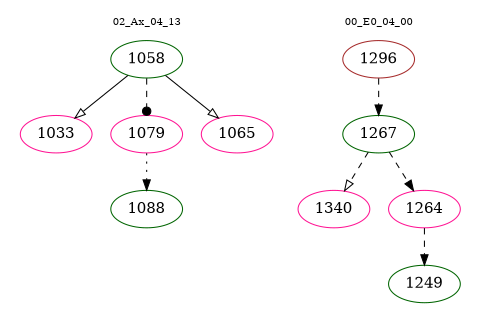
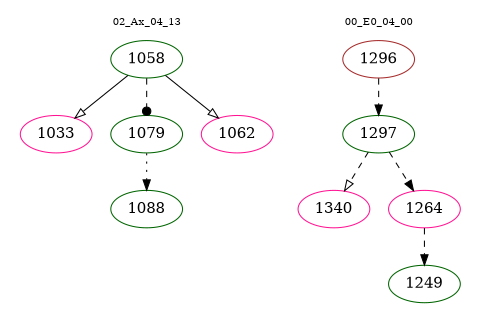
node "1079": color deeppink -> darkgreen
node "1065": label "1065" -> "1062"
node "1267": label "1267" -> "1297"
